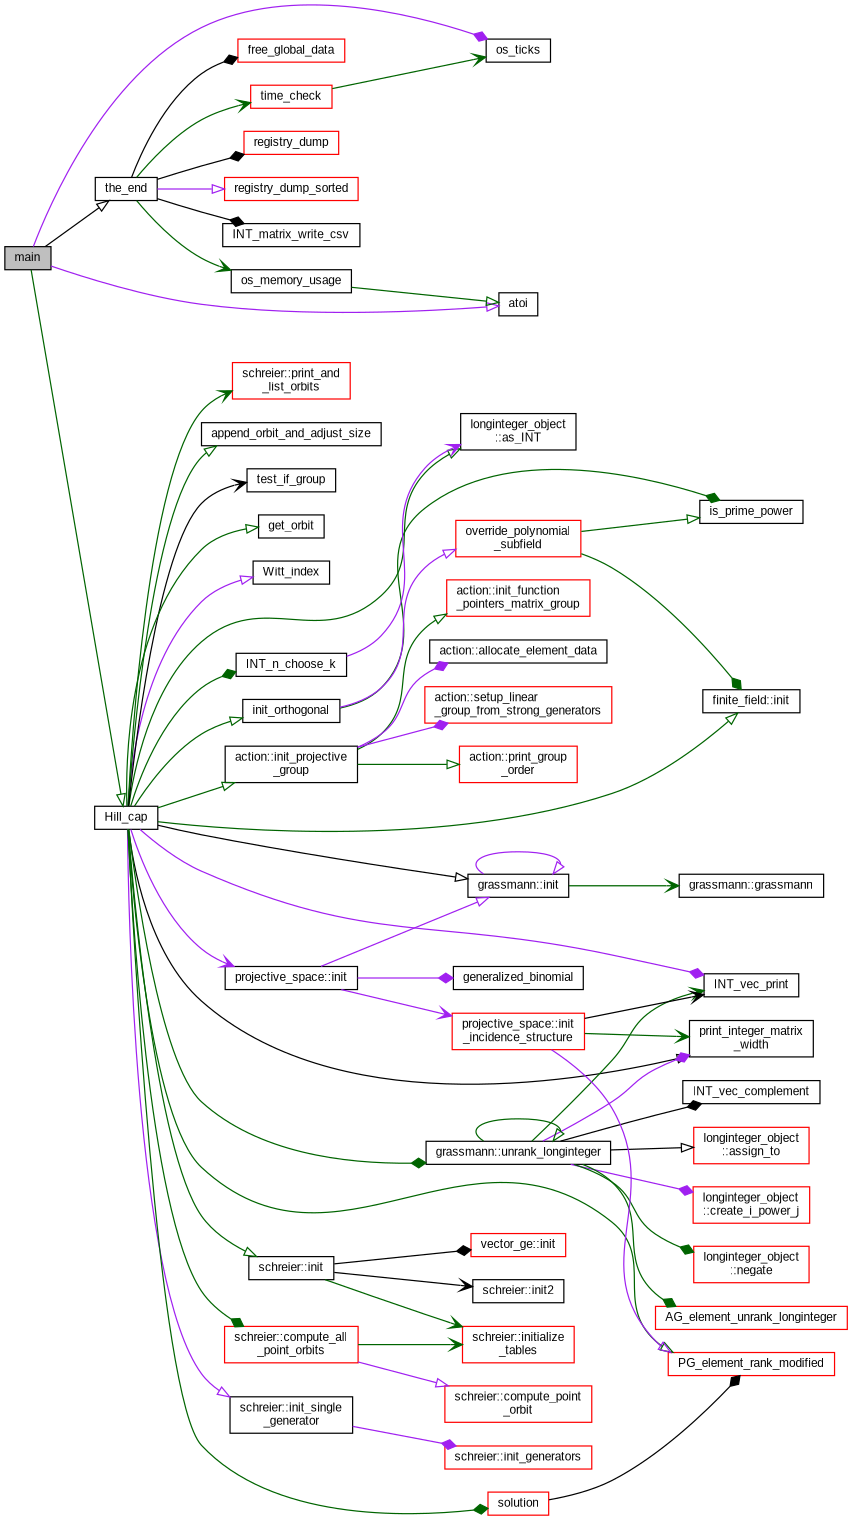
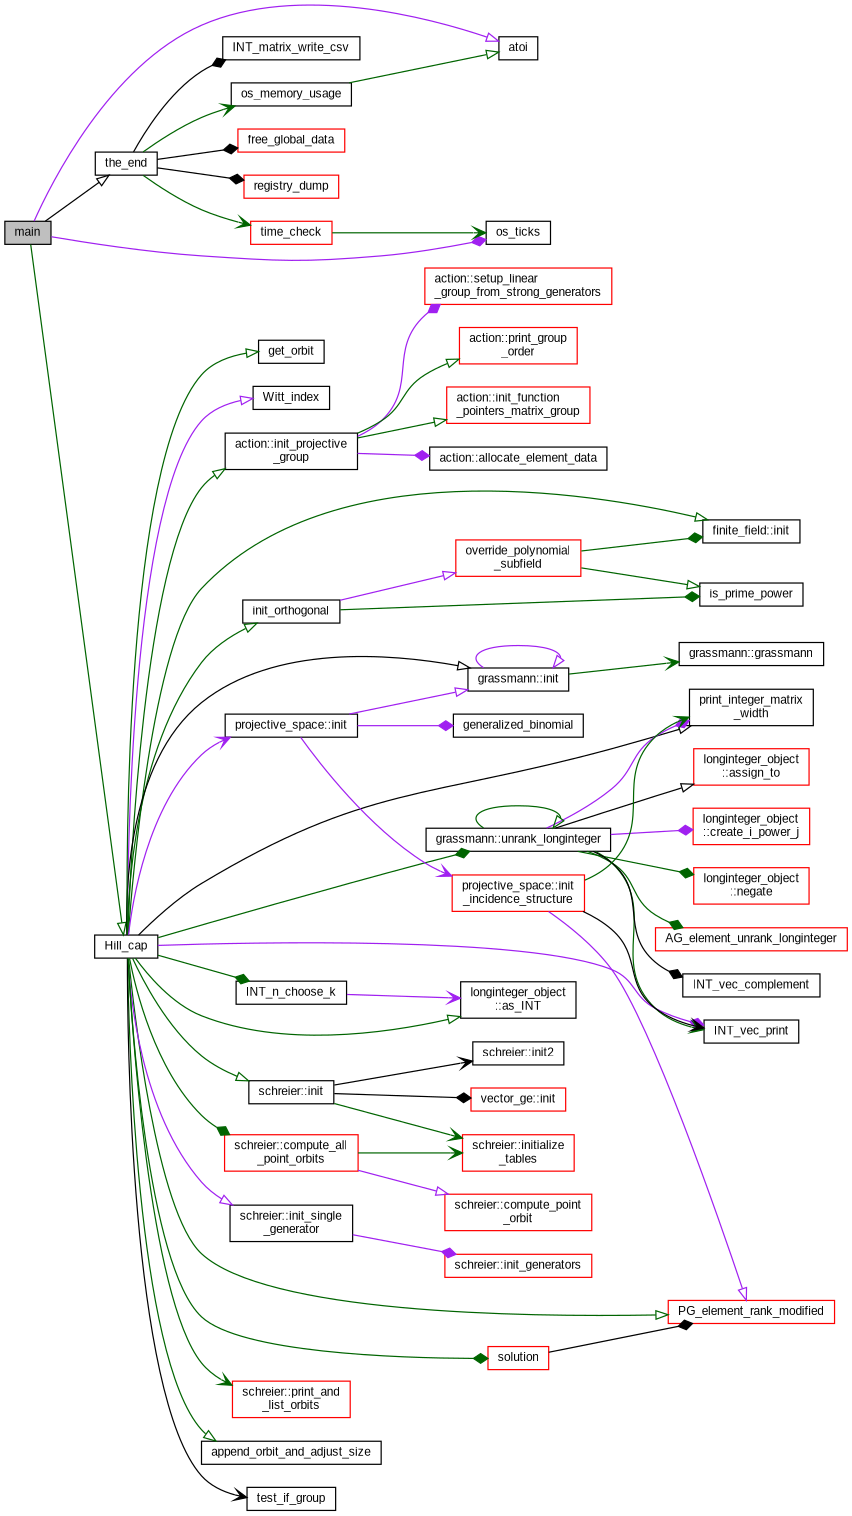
node "registry_dump_sorted": removed
